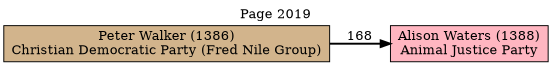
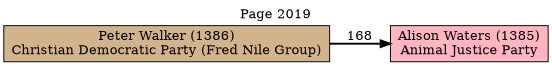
node "Alison Waters (1388) Animal Justice Party": label "Alison Waters (1388) Animal Justice Party" -> "Alison Waters (1385) Animal Justice Party"
